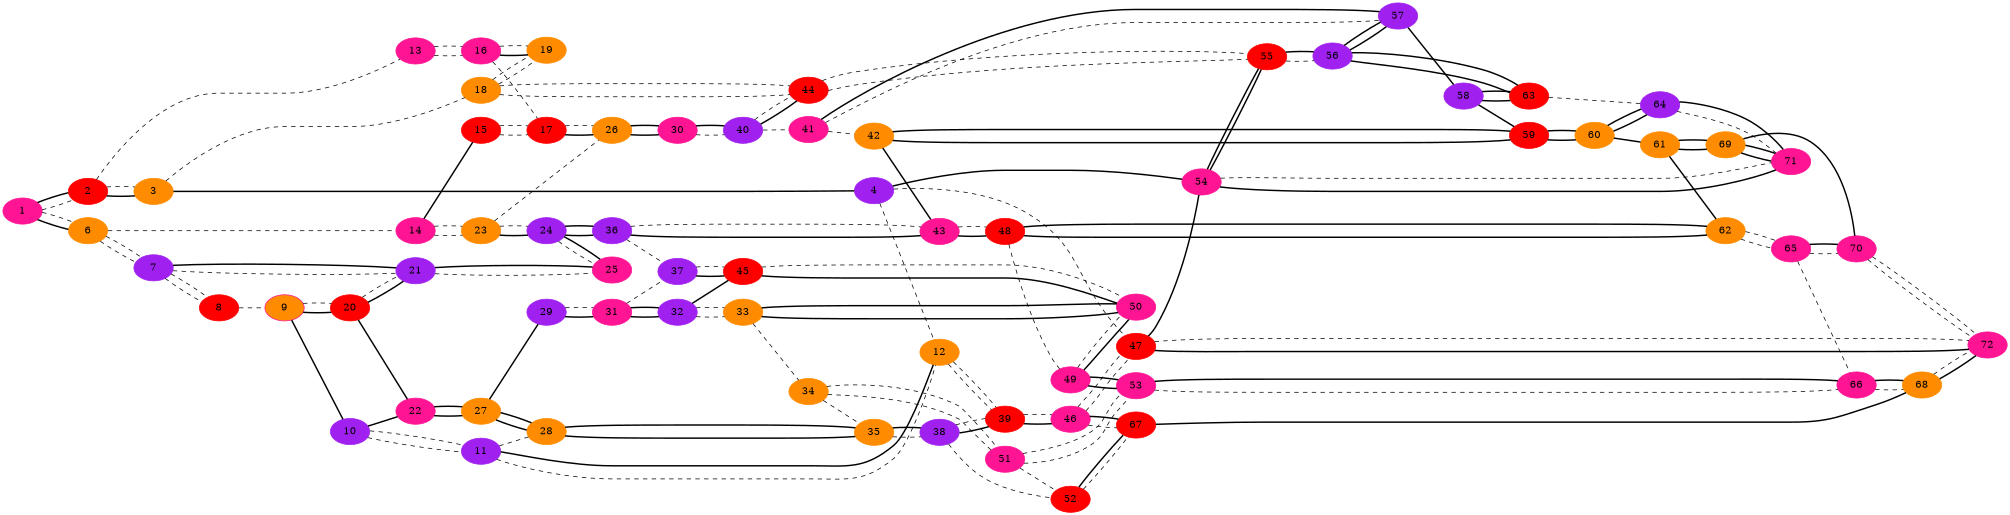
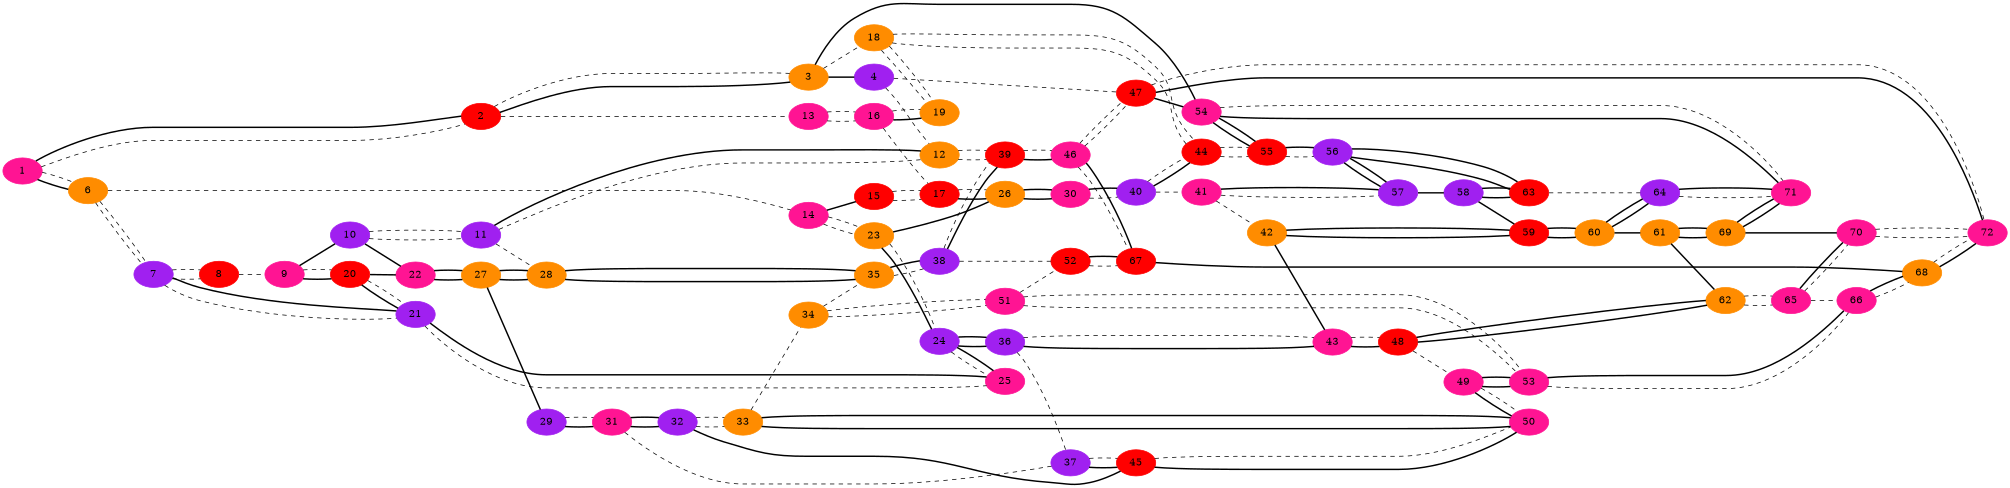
edge "54" -- "4": now "54" -- "3"
edge "26" -- "23": style dashed -> bold
node "9": fillcolor darkorange -> deeppink
